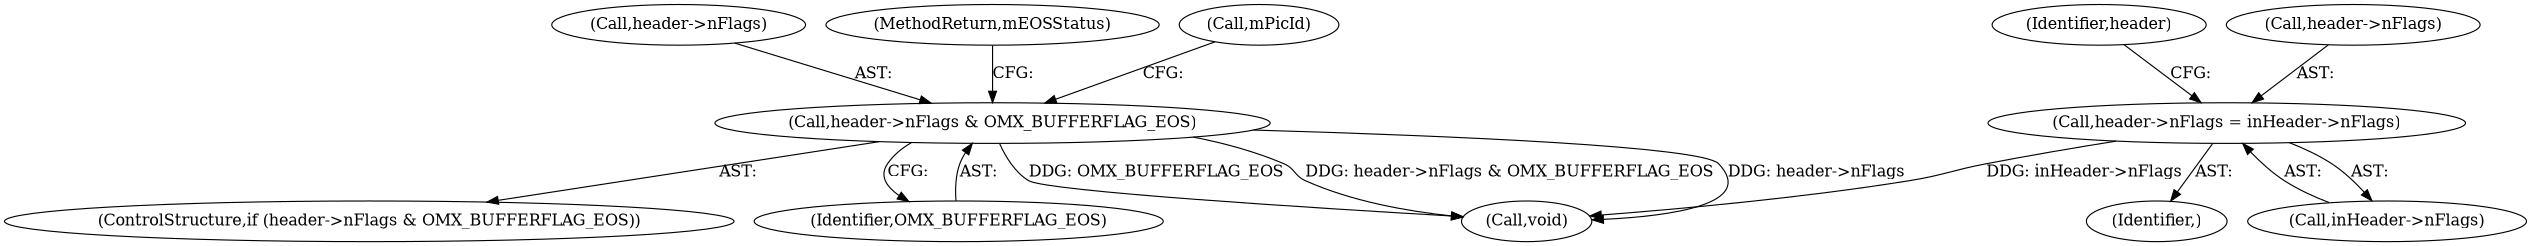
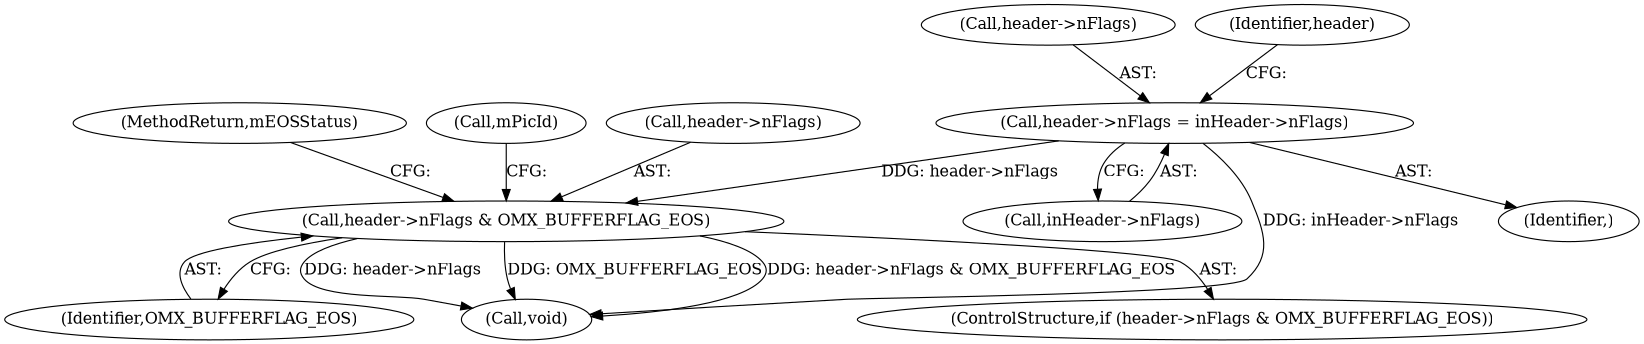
edge "(Call,header->nFlags = inHeader->nFlags)" -> "(Call,header->nFlags & OMX_BUFFERFLAG_EOS)": added, label "DDG: header->nFlags"
edge "(Call,header->nFlags = inHeader->nFlags)" -> "(Call,inHeader->nFlags)": label "AST: " -> "CFG: "
